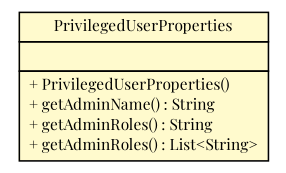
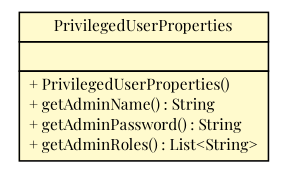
node "PrivilegedUserProperties": text "+ getAdminRoles() : String" -> "+ getAdminPassword() : String"
